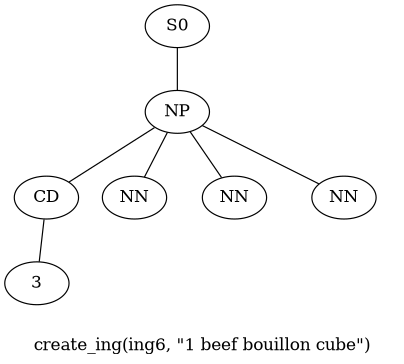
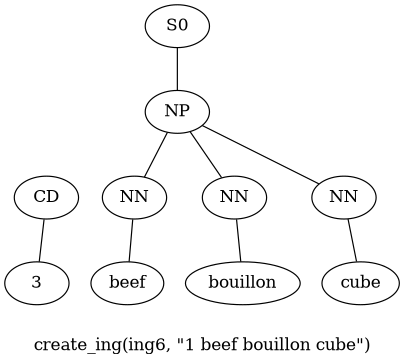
edge "NP" -- "CD": removed
node "beef": added
node "bouillon": added
node "cube": added
